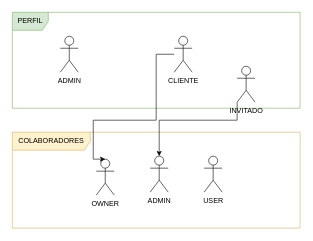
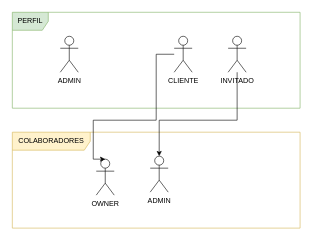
node "INVITADO": moved (246, 84) -> (237, 54)
node "USER": removed
